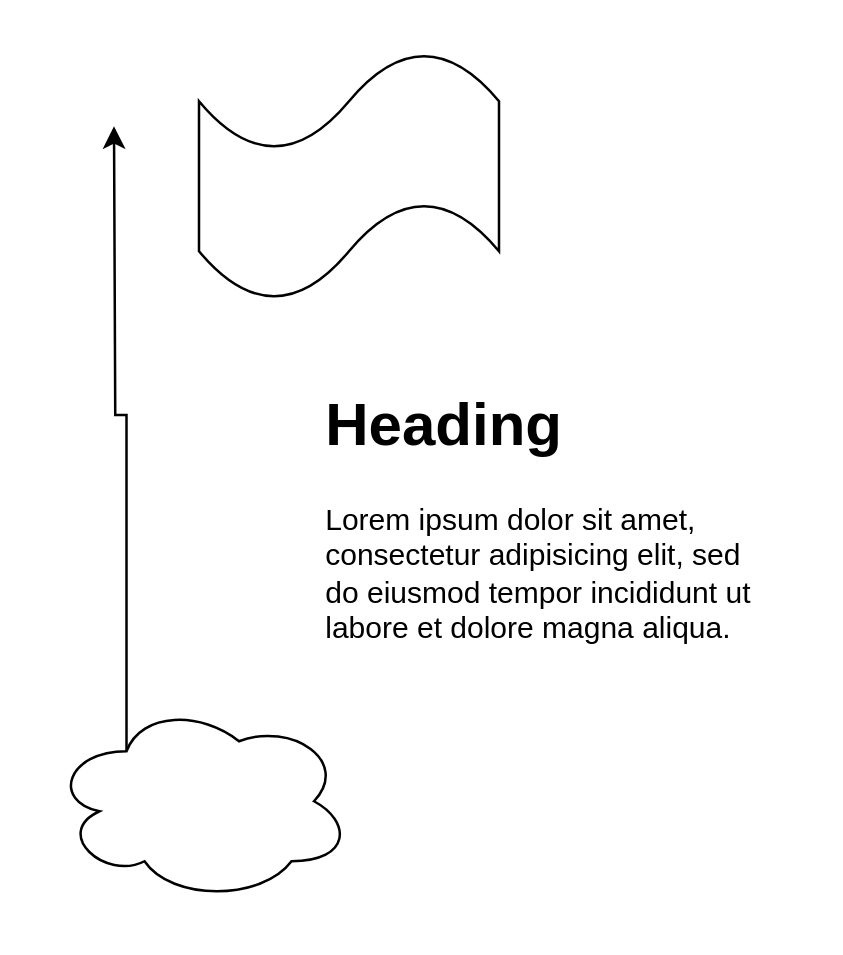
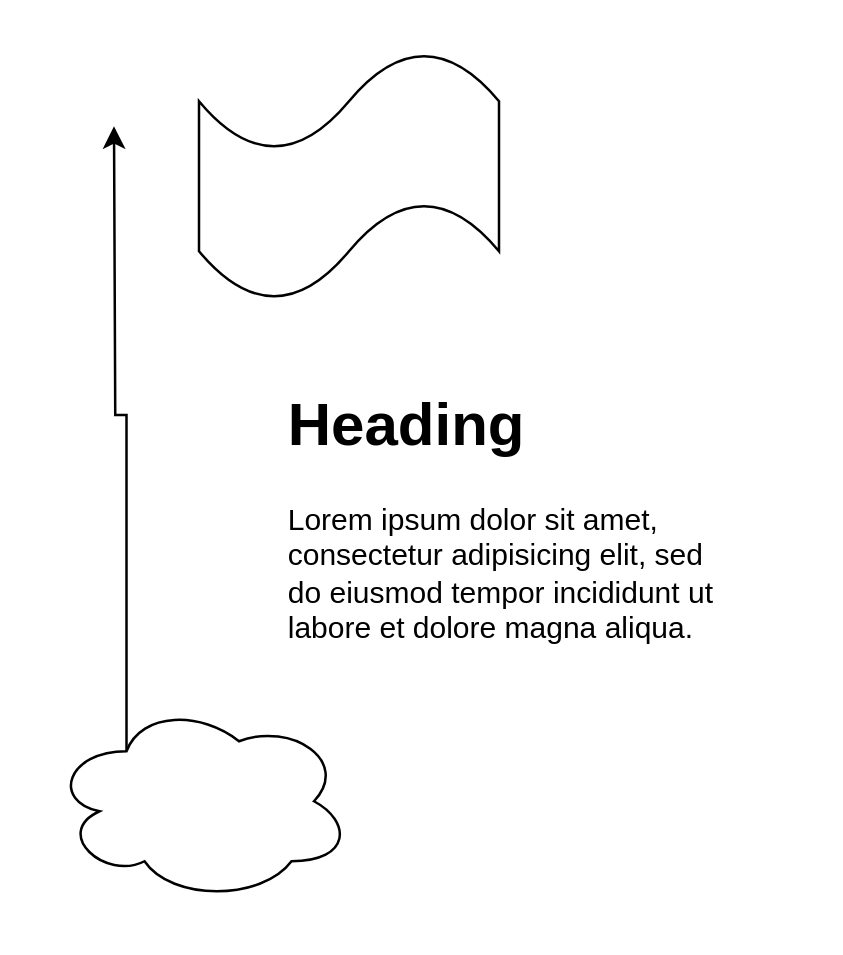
node "HeadingLorem ipsum dolor sit amet, consectetur adipisicing elit, sed do eiusmod tempor incididunt ut labore et dolore magna aliqua.": moved (551, 526) -> (514, 526)
